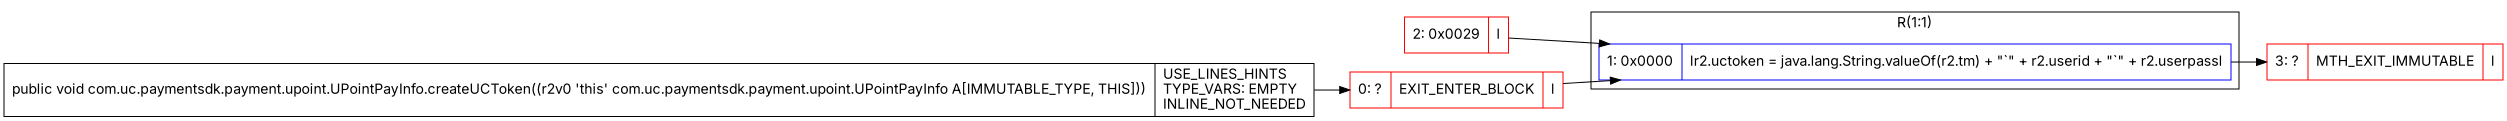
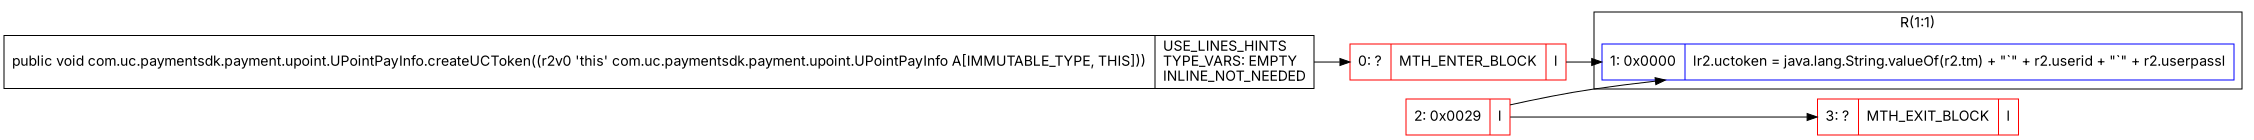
edge "1: 0x0000" -> "3: ?": now "2: 0x0029" -> "3: ?"
node "3: ?": text "MTH_EXIT_IMMUTABLE" -> "MTH_EXIT_BLOCK"
node "0: ?": text "EXIT_ENTER_BLOCK" -> "MTH_ENTER_BLOCK"
